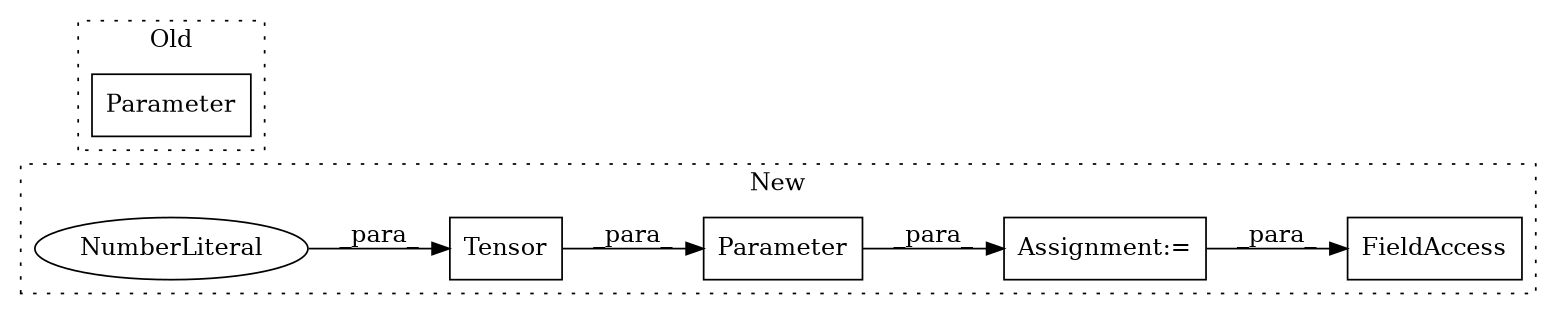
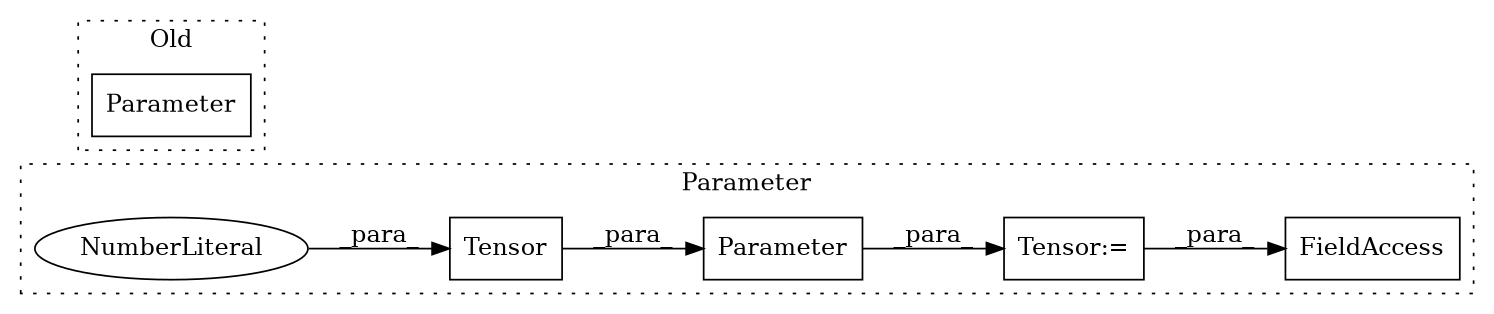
cluster "New": label "New" -> "Parameter"
node "Assignment:=": label "Assignment:=" -> "Tensor:="
